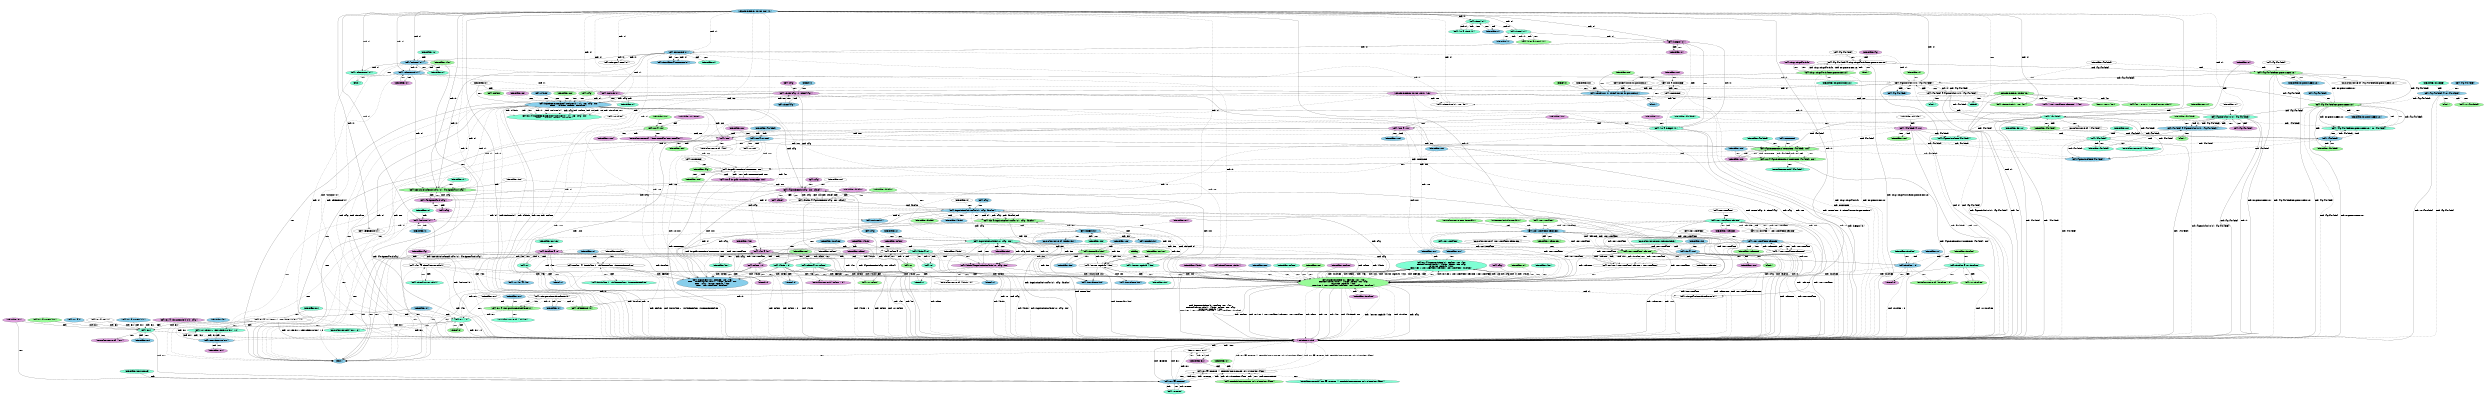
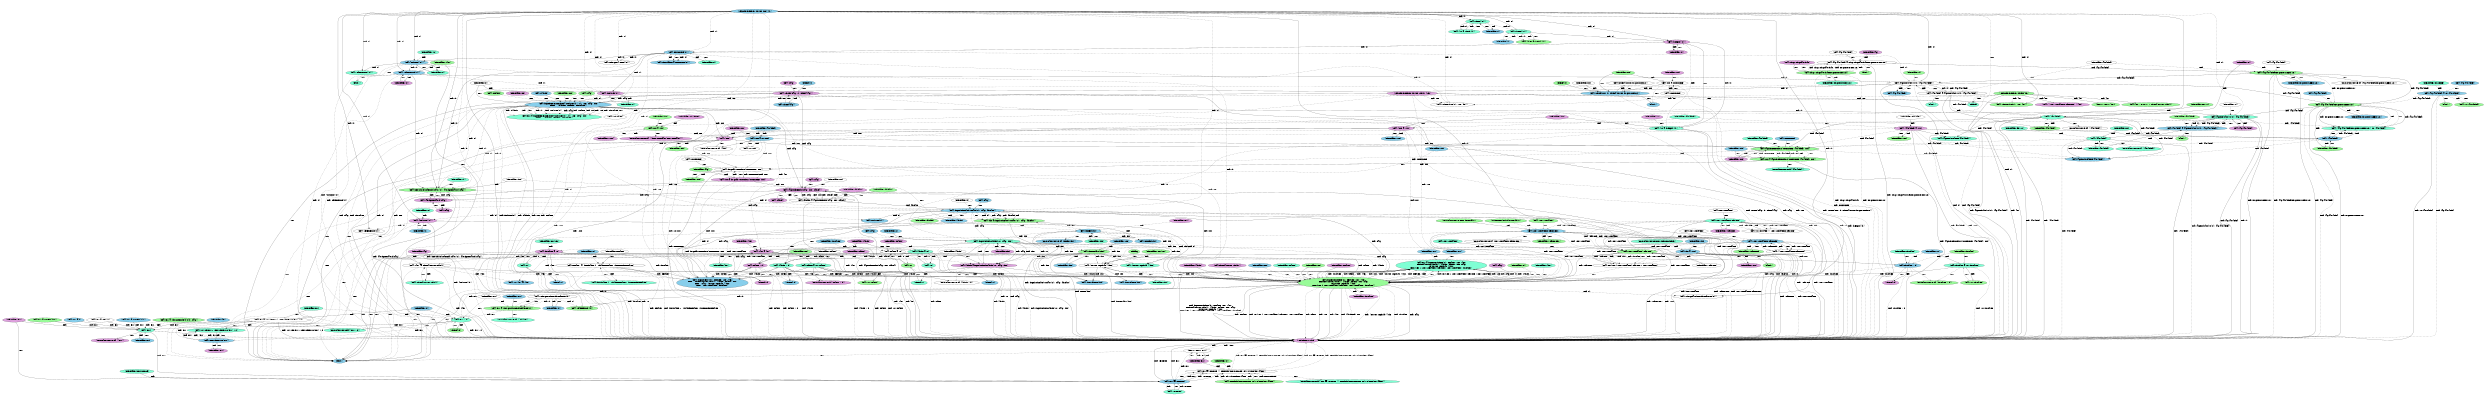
edge "(Call,sin6->sin6_flowinfo&IPV6_FLOWINFO_MASK)" -> "(Call,sizeof(struct ipv6_txoptions))": now "(Call,sin6->sin6_flowinfo&IPV6_FLOWINFO_MASK)" -> "(Identifier,IPV6_FLOWINFO_MASK)"
node "(Call,err = udp_v6_send_skb(skb, &fl6))": fillcolor plum -> palegreen
